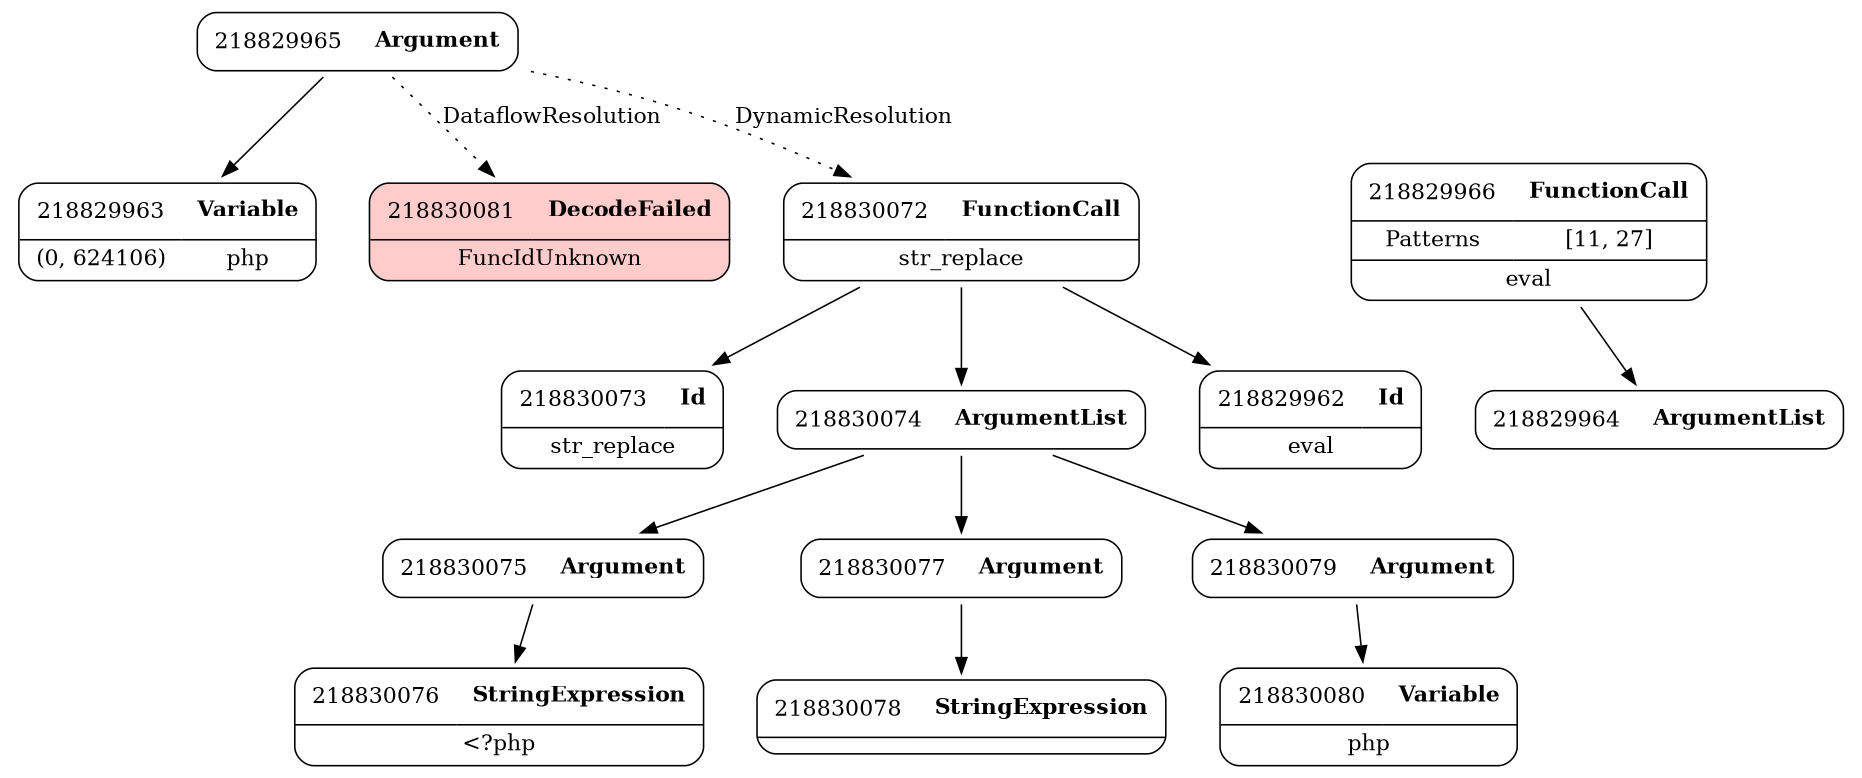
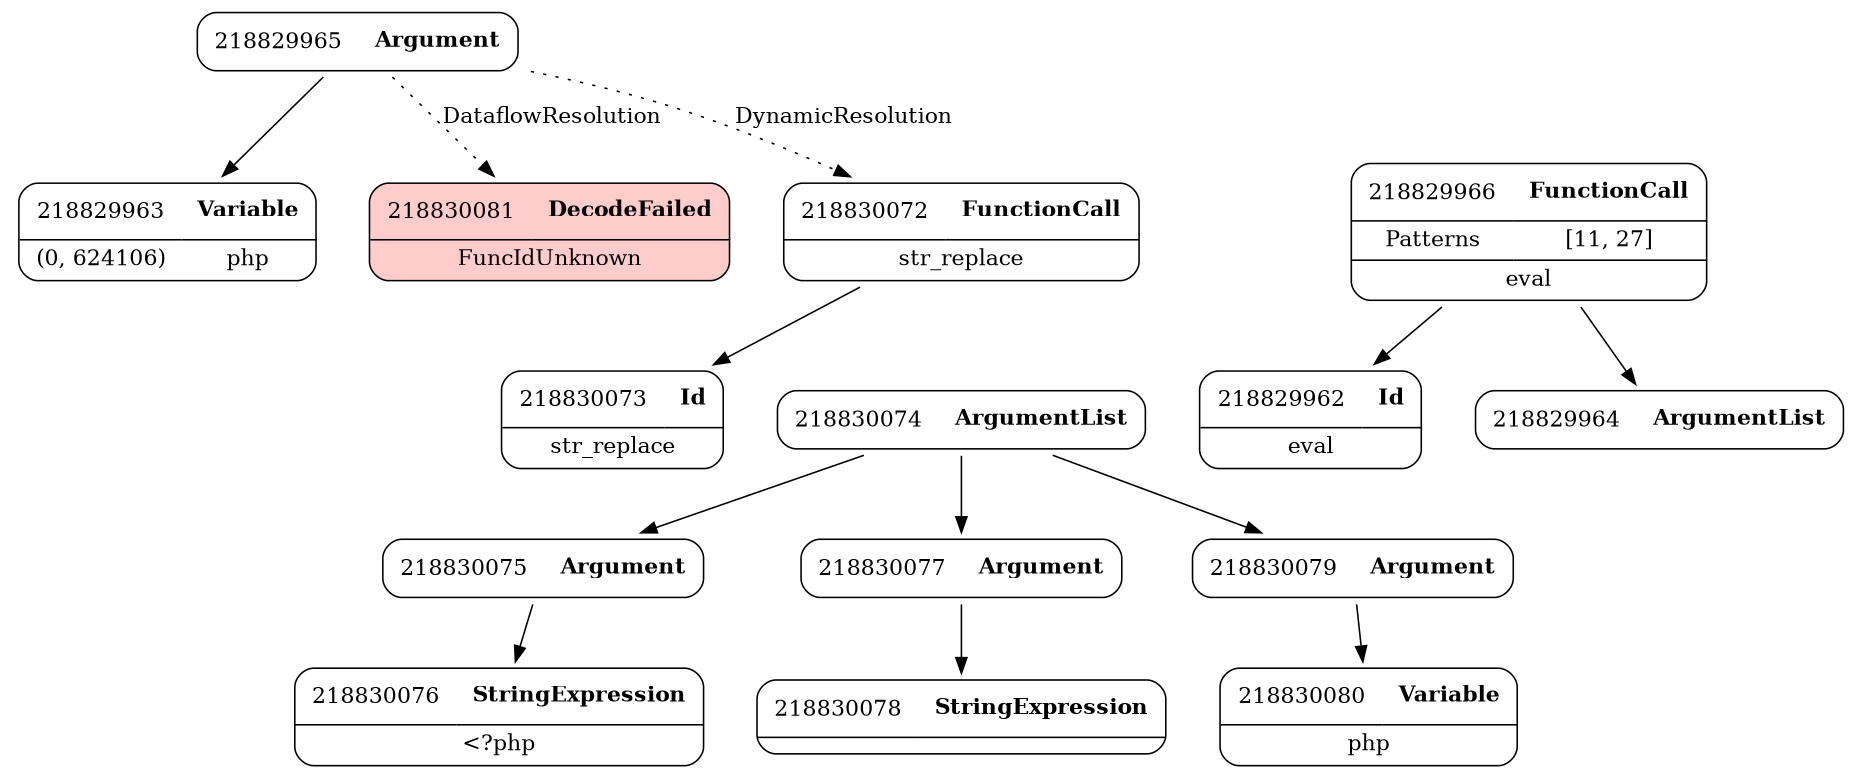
edge "218830072" -> "218829962": now "218829966" -> "218829962"
edge "218830072" -> "218830074": removed
